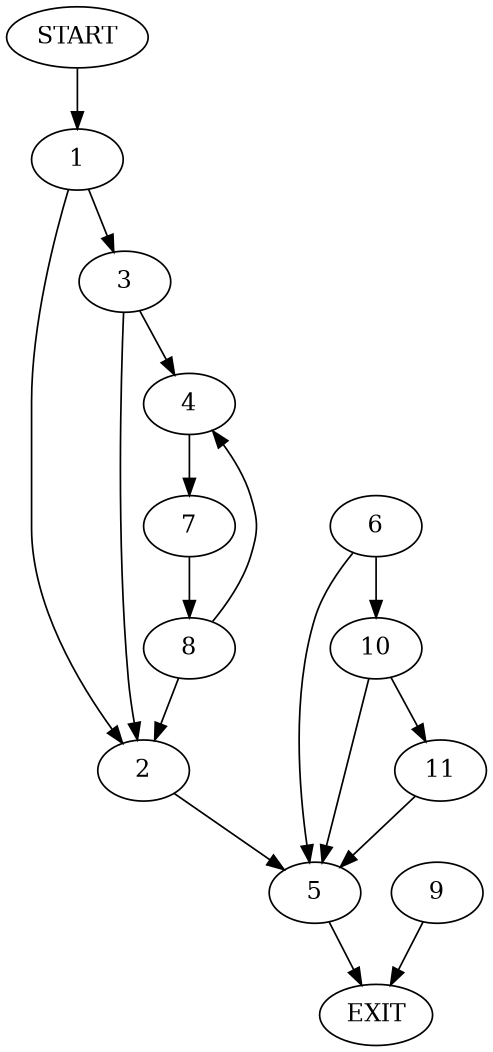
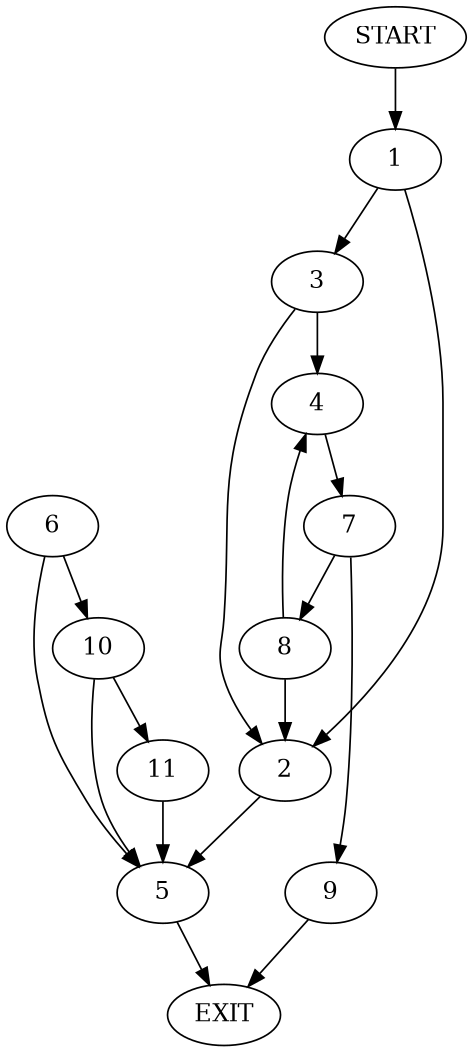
edge "7" -> "9": added
